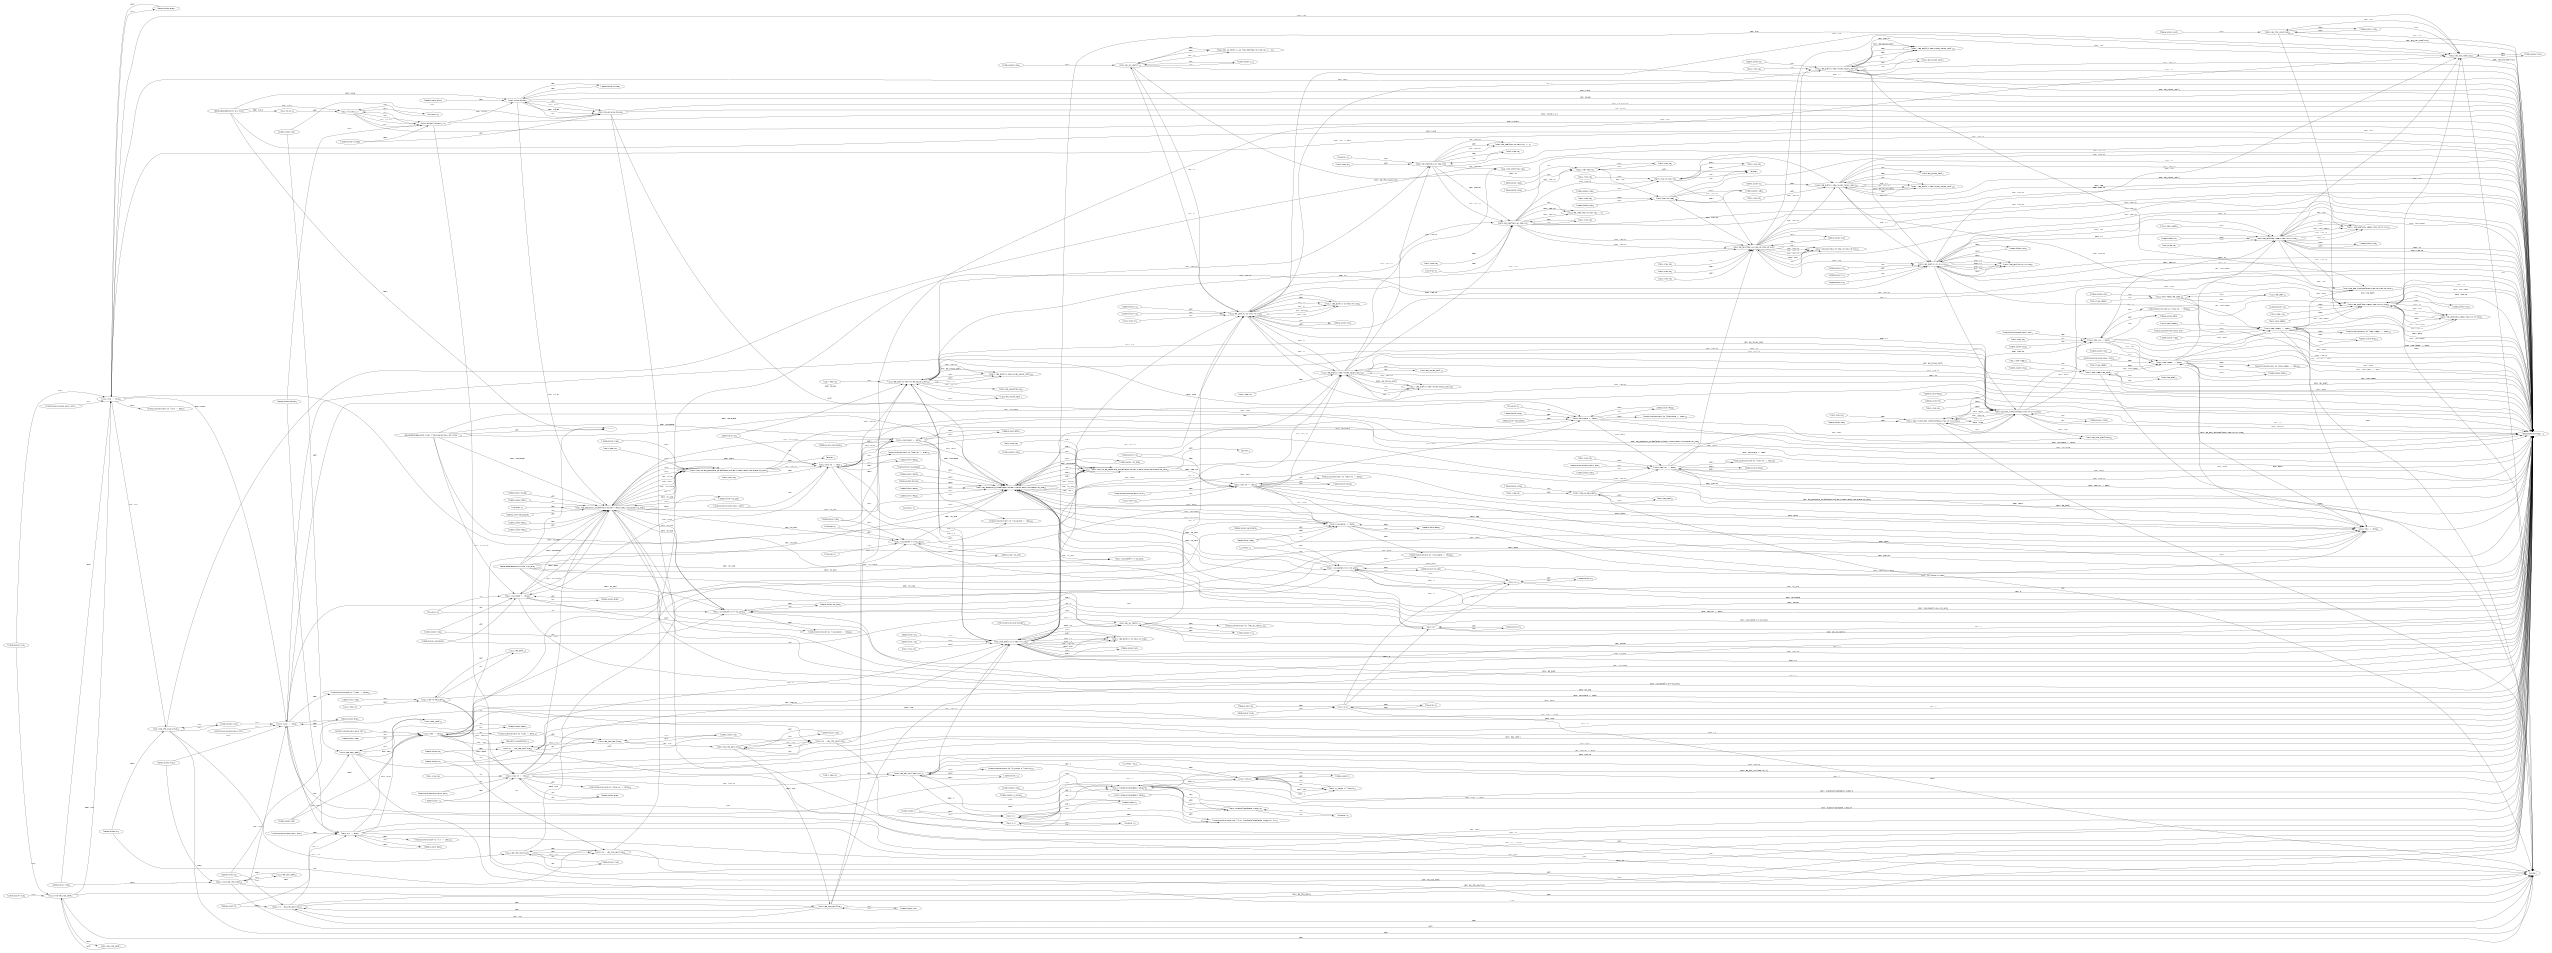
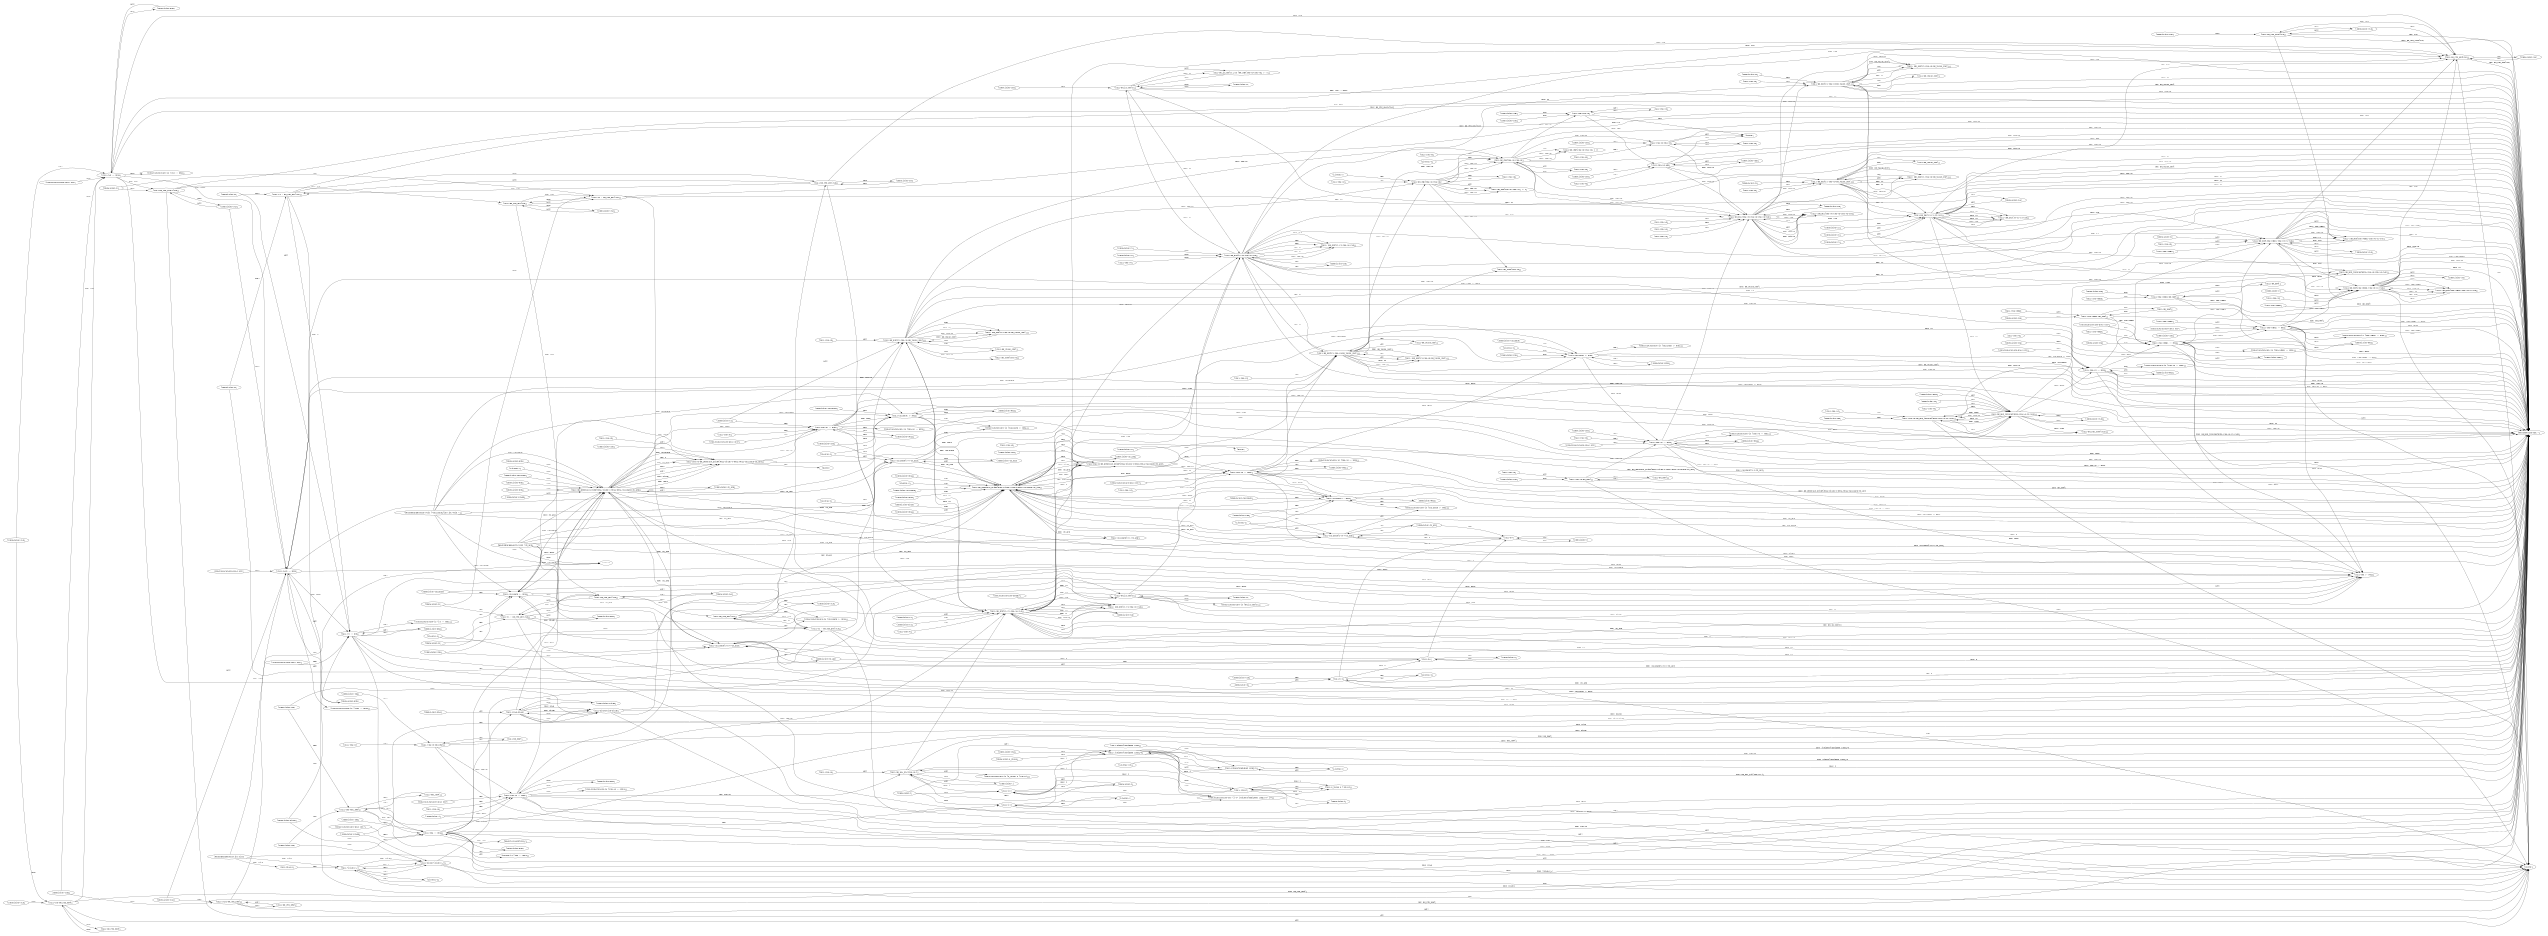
edge "(MethodParameterIn,int bits)" -> "(Call,bits-bitsp)": removed, label "DDG: bits"
node "(ControlStructure,if (rsa == NULL))": label "(ControlStructure,if (rsa == NULL))" -> "(Return,if (rsa == NULL))"
